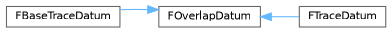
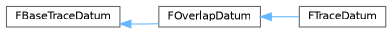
edge "FBaseTraceDatum" -> "FOverlapDatum": reversed
